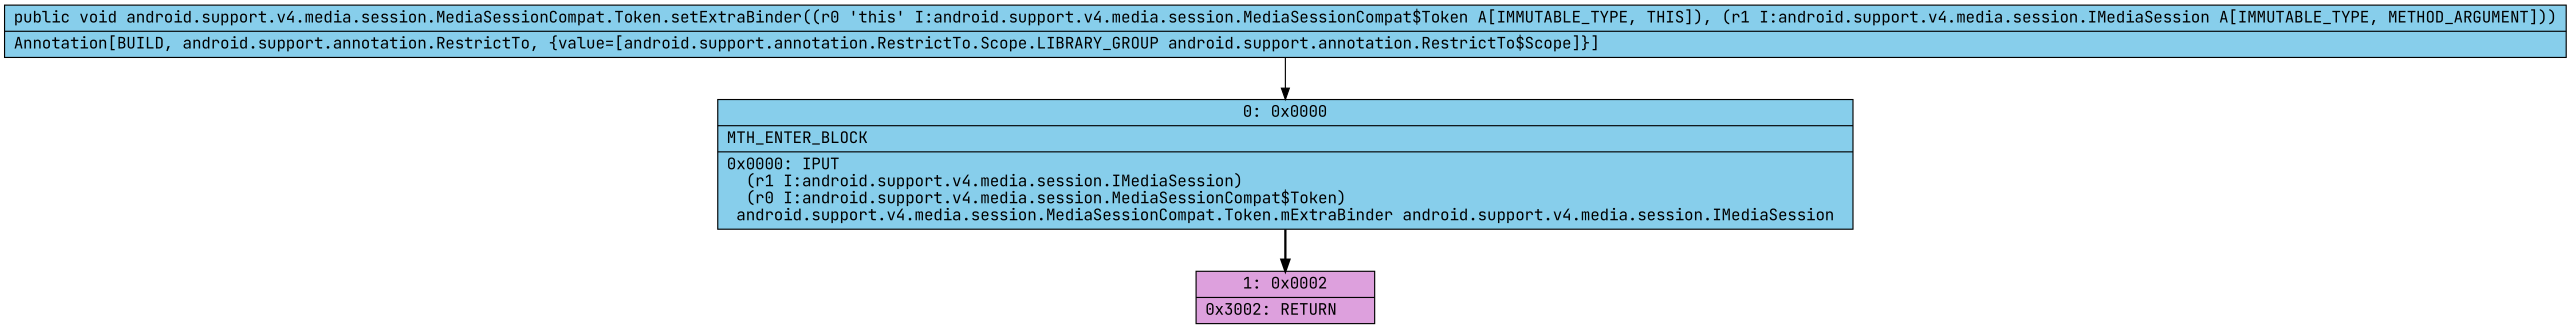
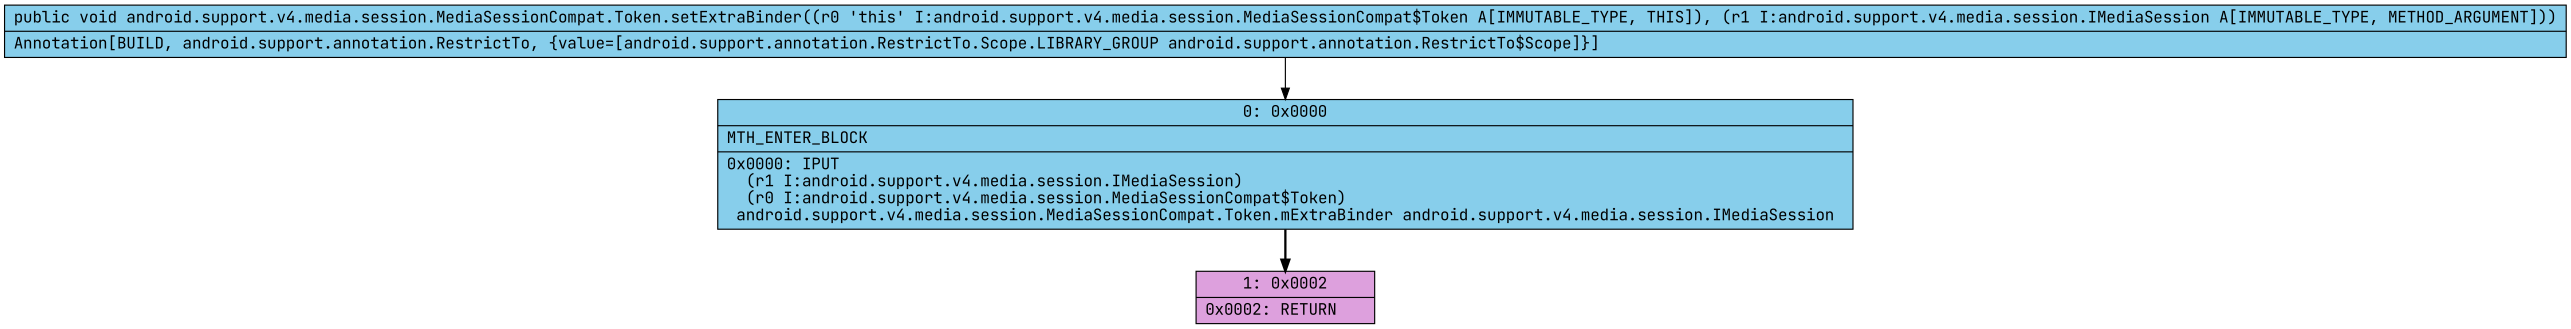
node "1: 0x0002": text "0x3002: RETURN" -> "0x0002: RETURN"
